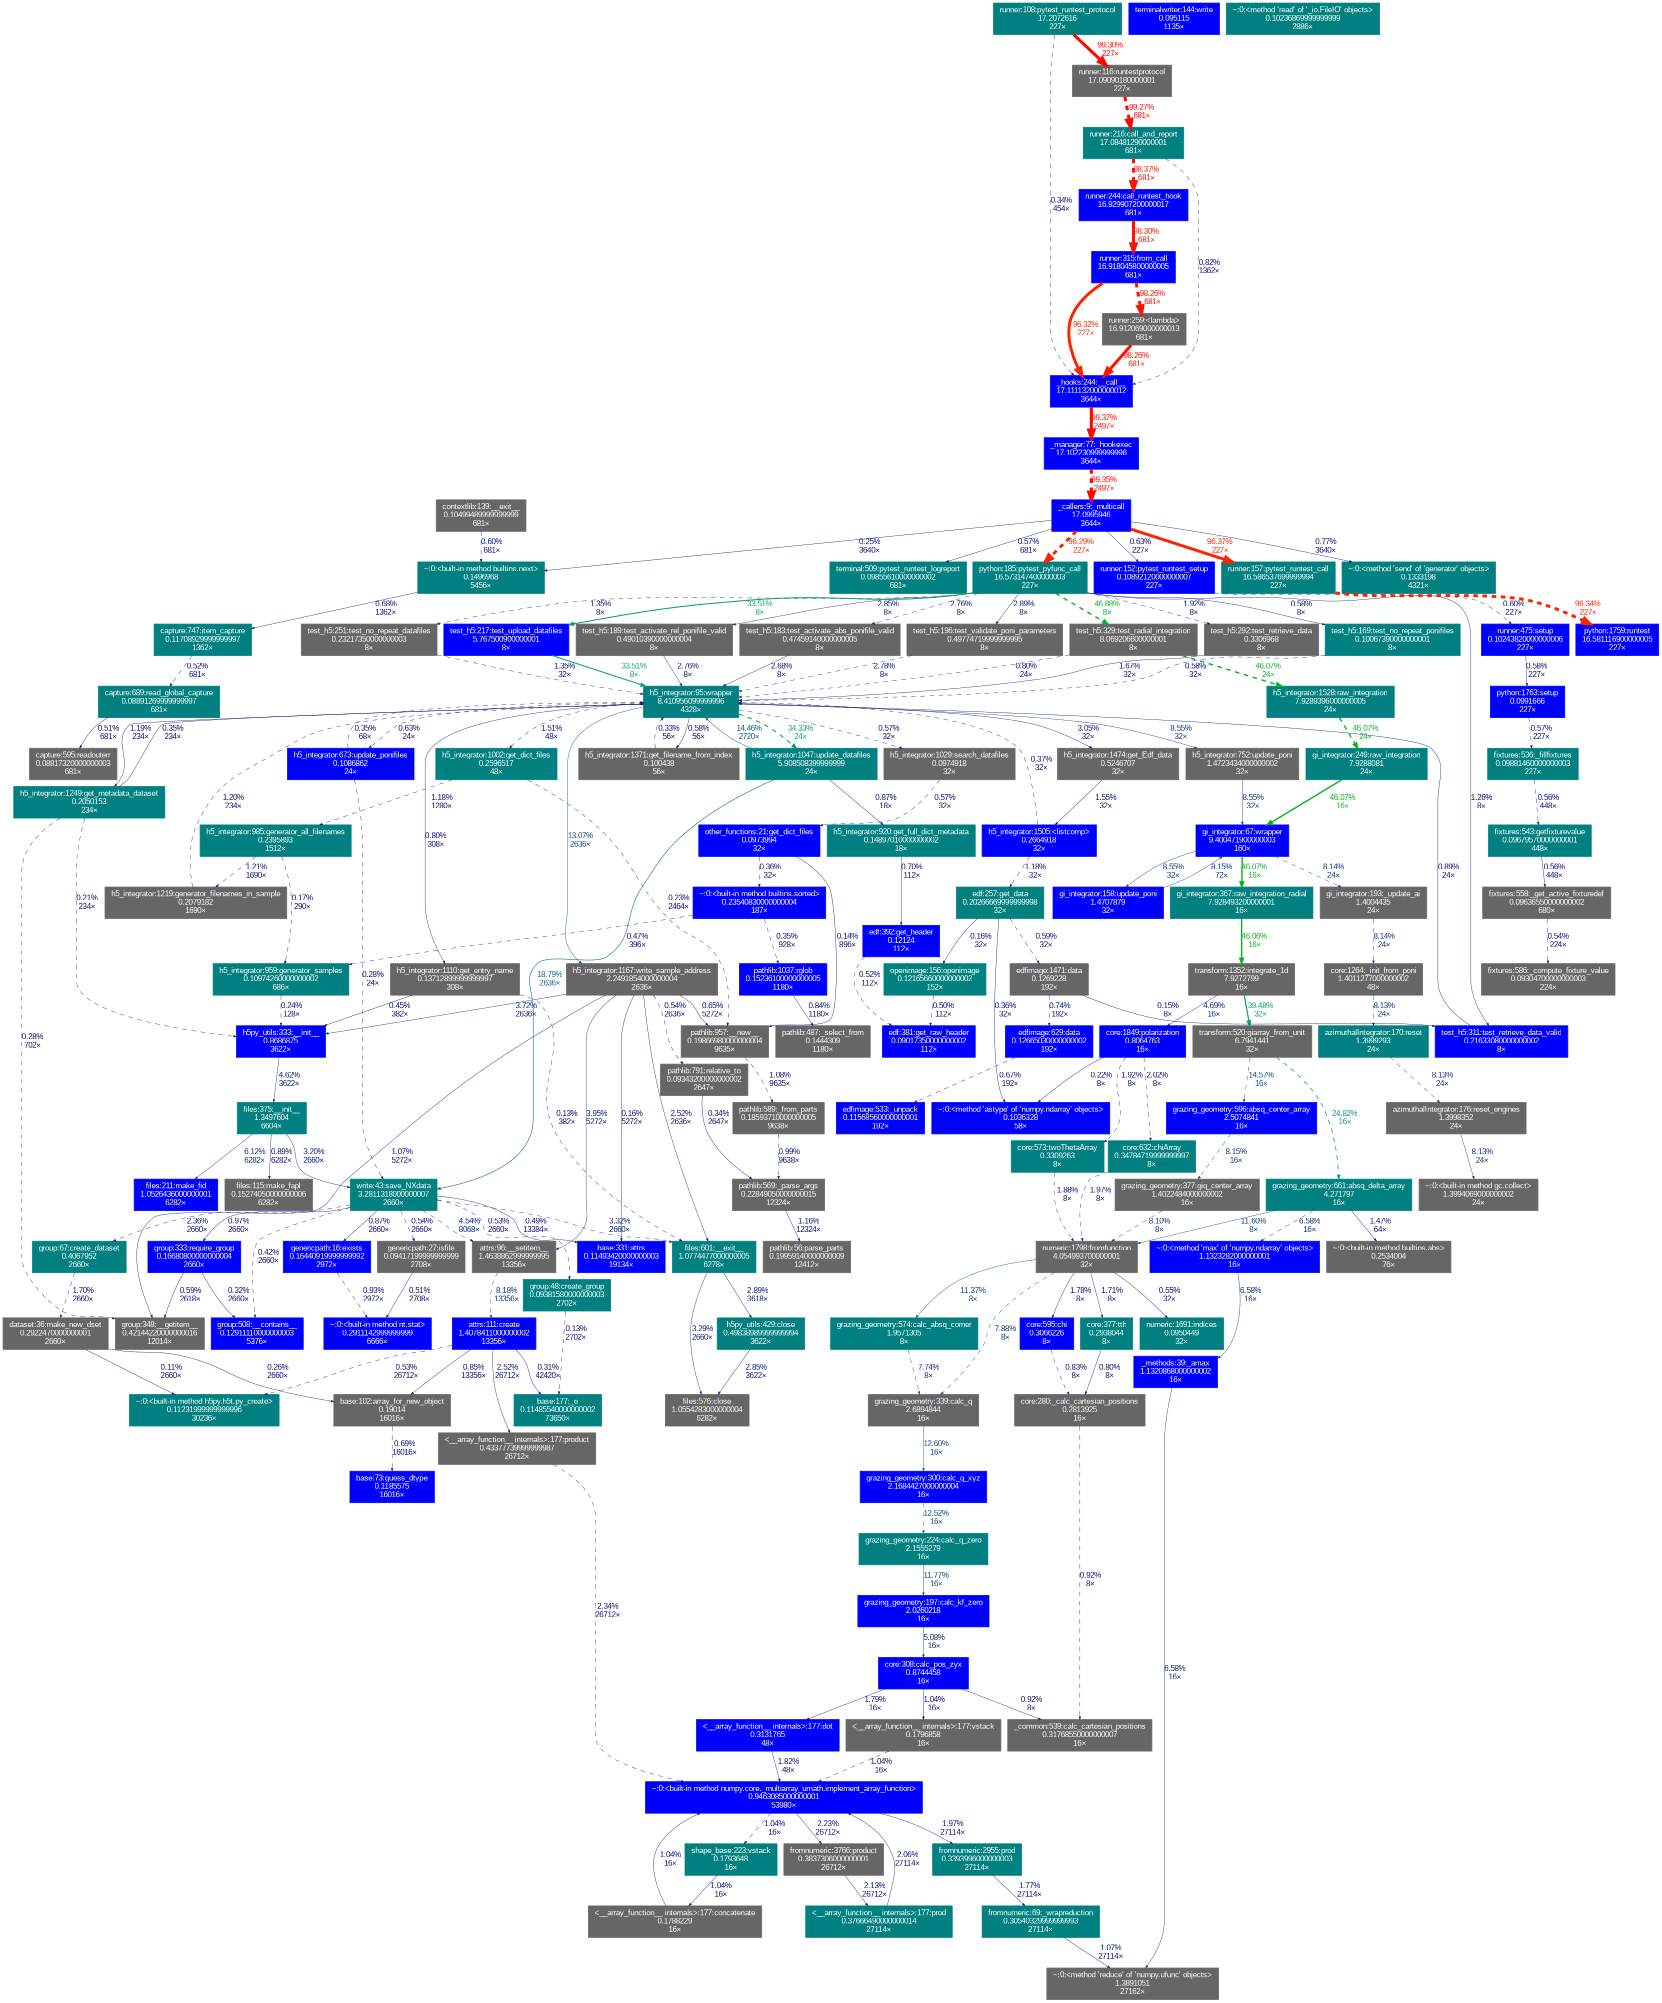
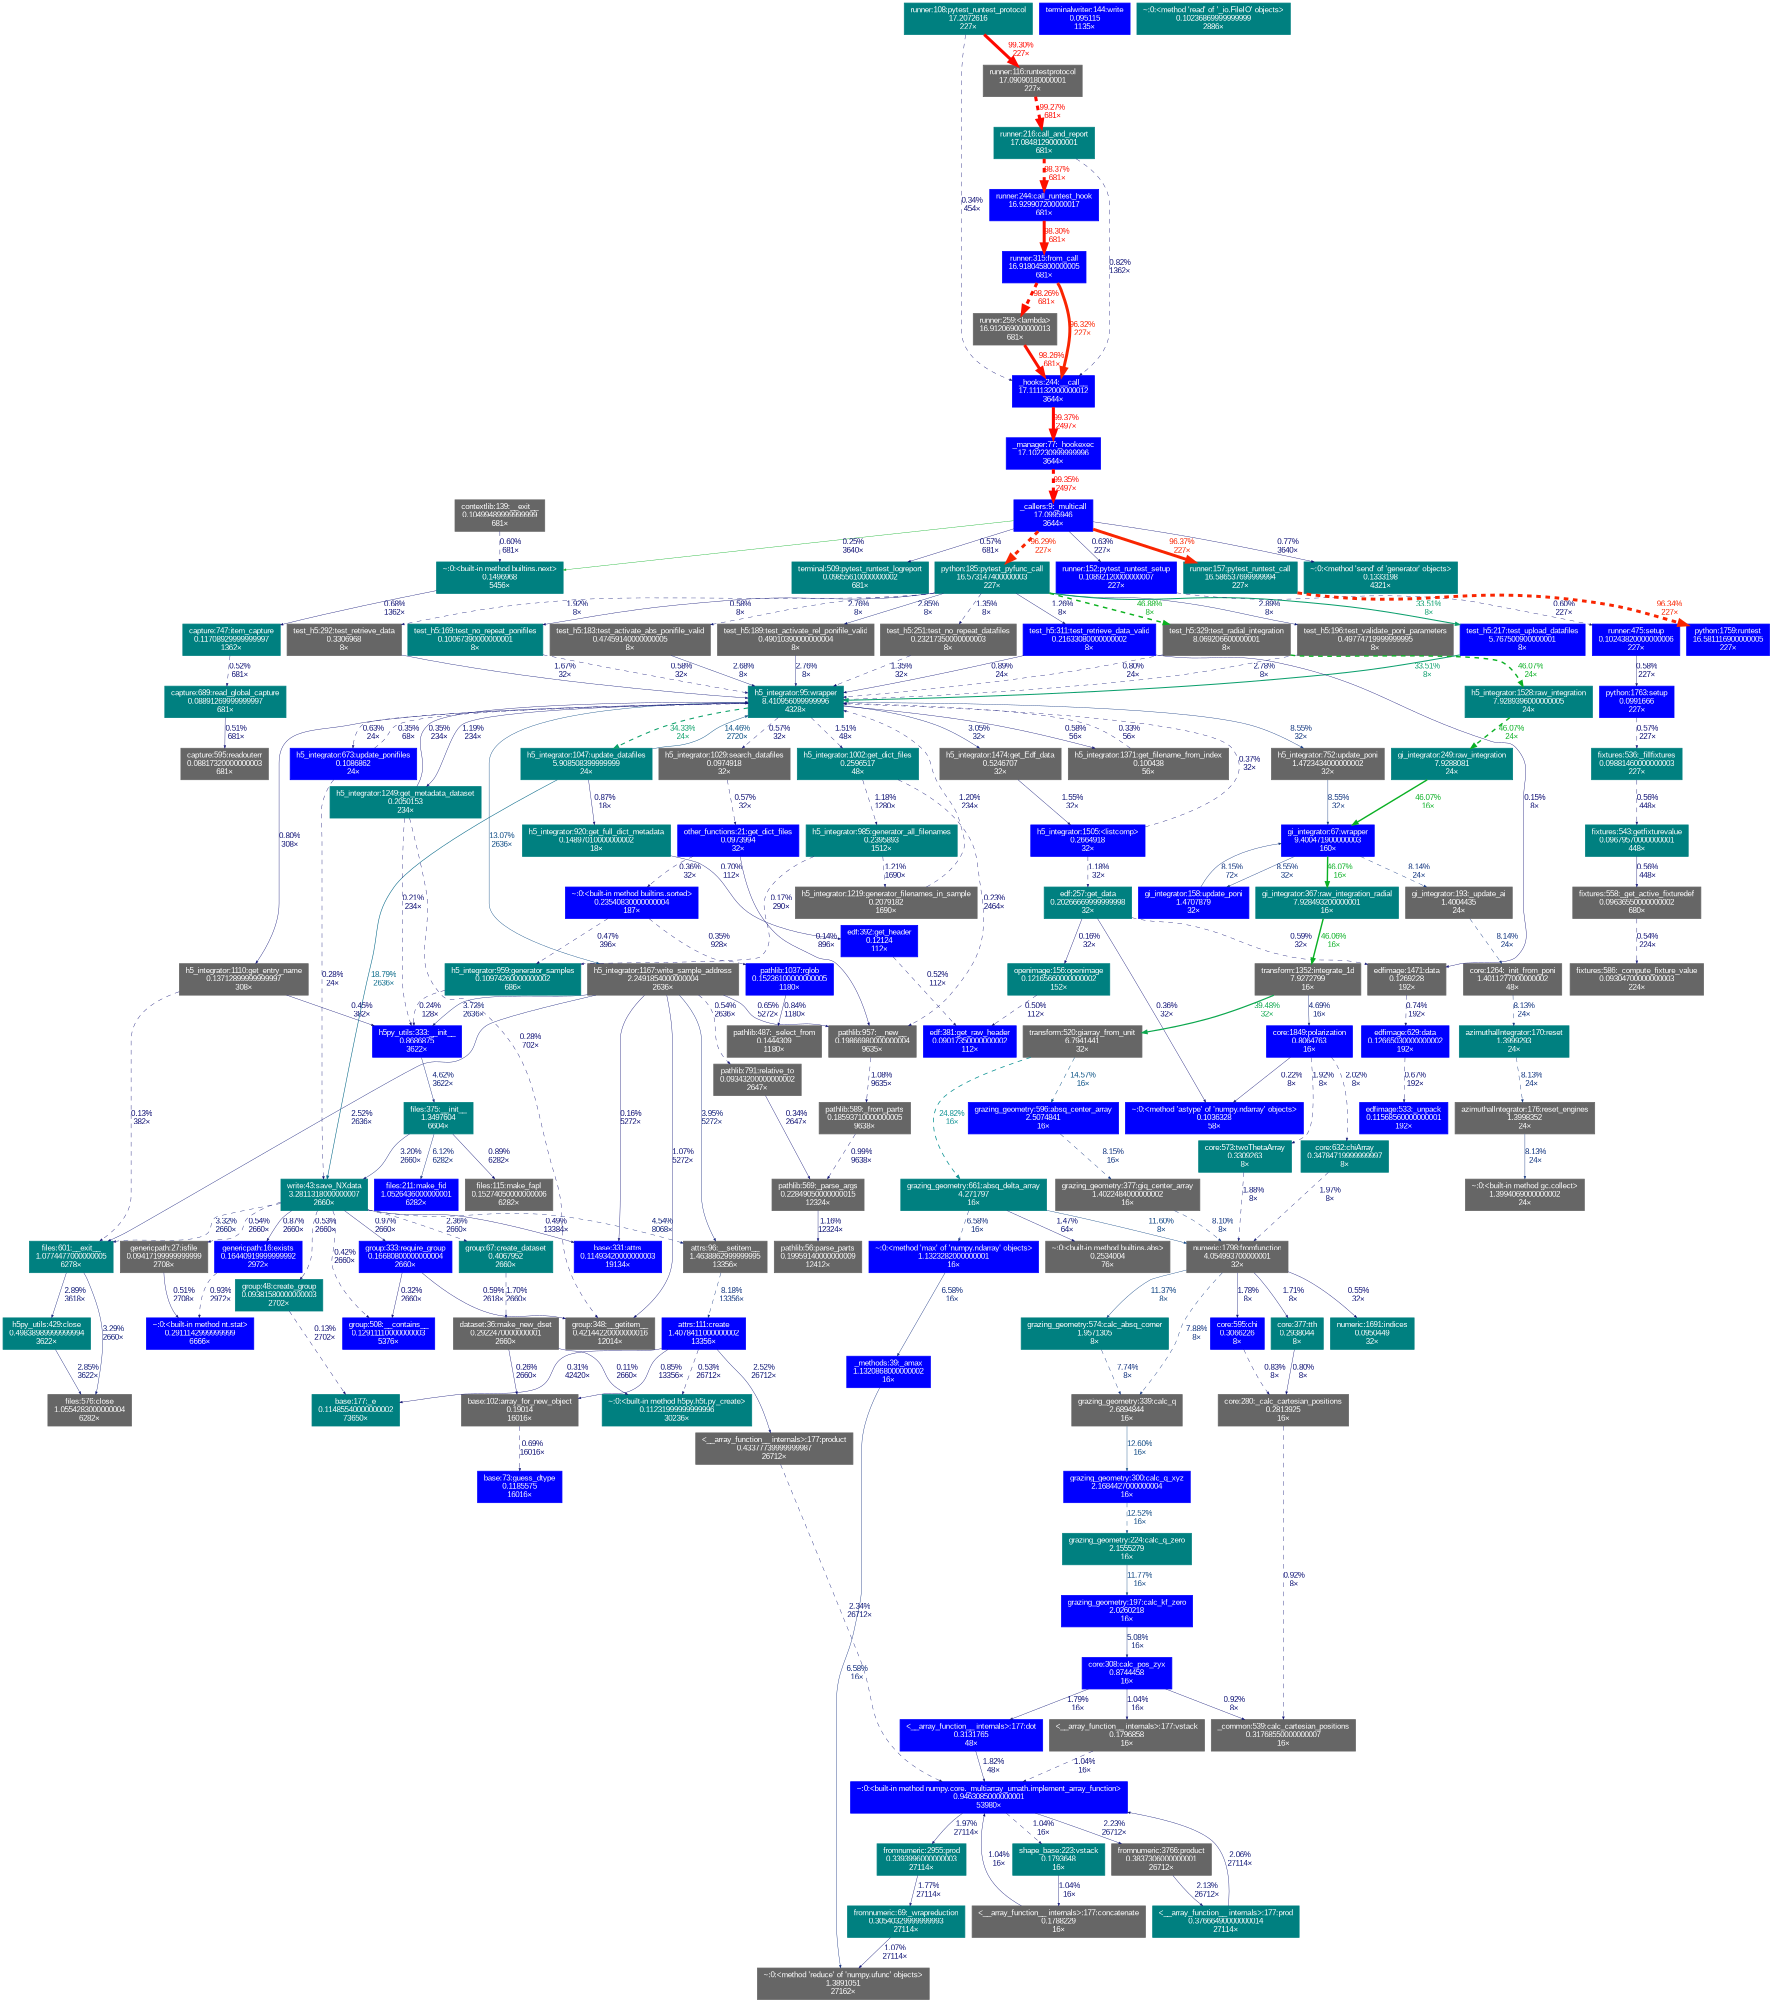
edge "_callers:9:_multicall 17.0995946 3644×" -> "~:0:<built-in method builtins.next> 0.1496968 5456×": color #0d0e73 -> #0ab024
edge "edfimage:1471:data 0.1269228 192×" -> "test_h5:311:test_retrieve_data_valid 0.21633080000000002 8×": reversed
